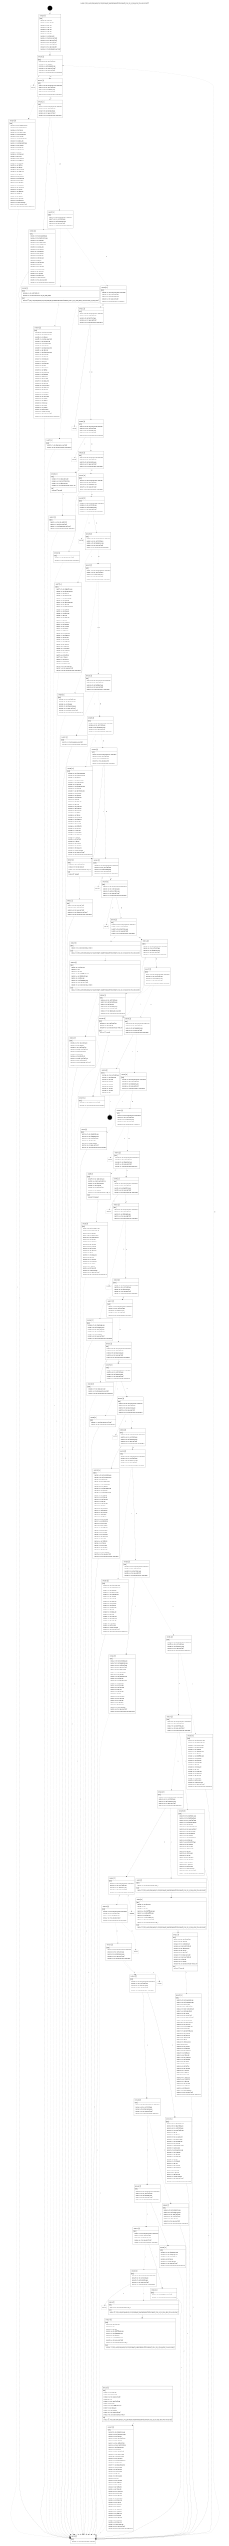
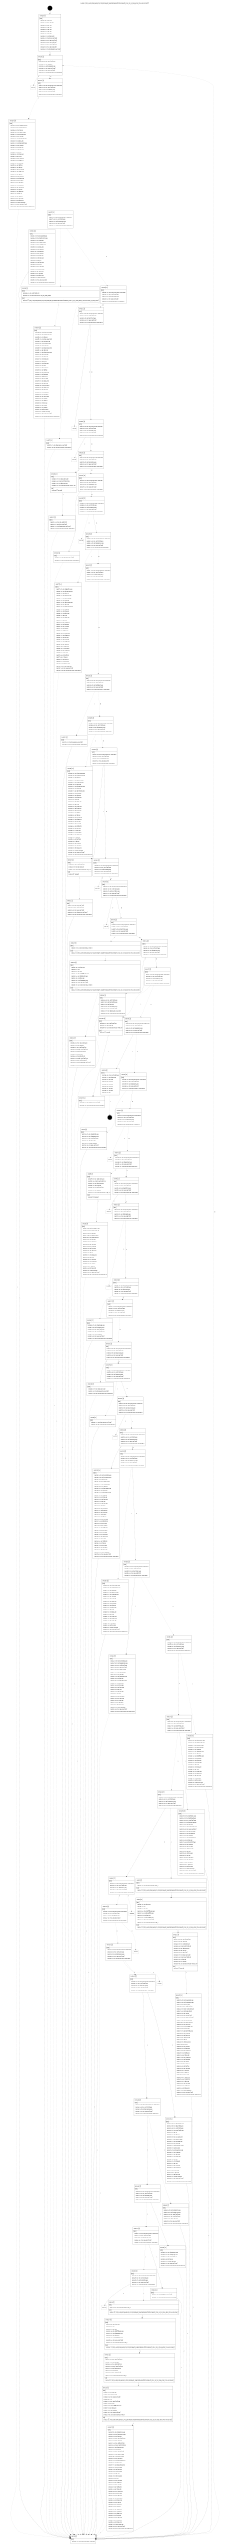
node "0x4012dc [22]": removed
node "0x401b85 [31]": removed
node "0x401c61 [32]": added
